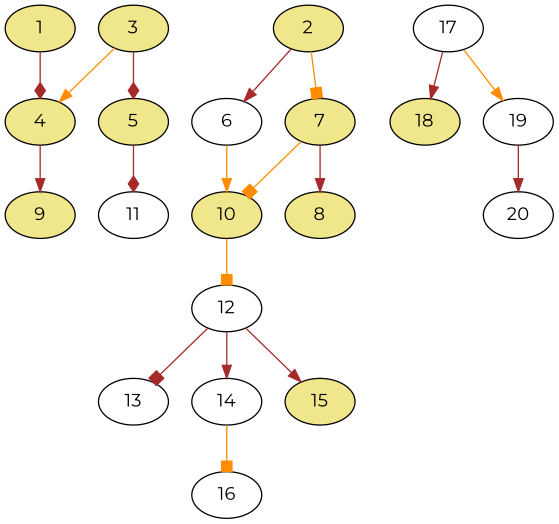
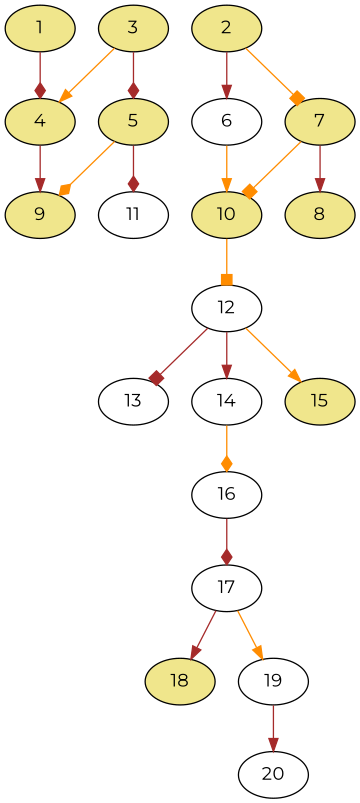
edge "5" -> "9": added
edge "12" -> "15": color brown -> darkorange
edge "14" -> "16": arrowhead box -> diamond
edge "16" -> "17": added
